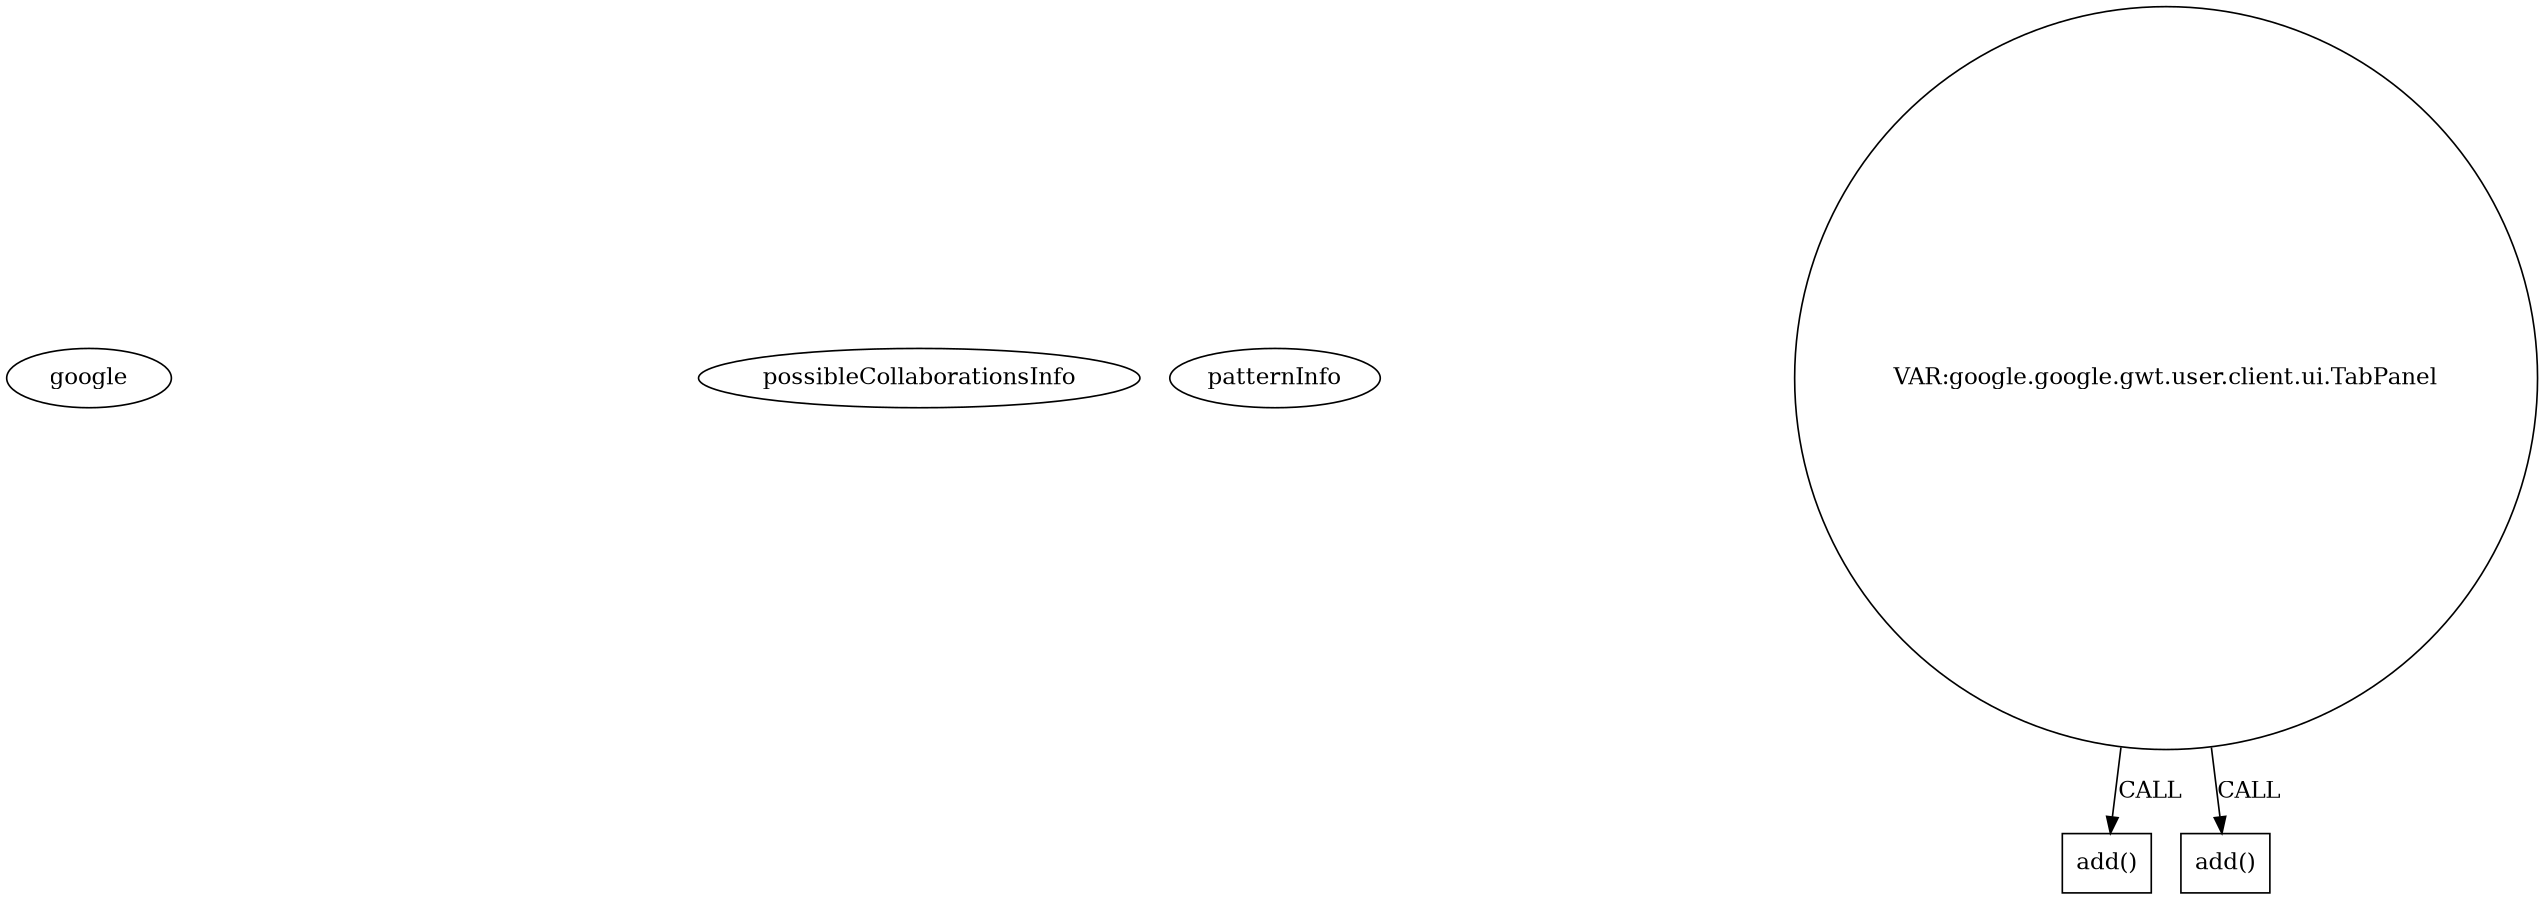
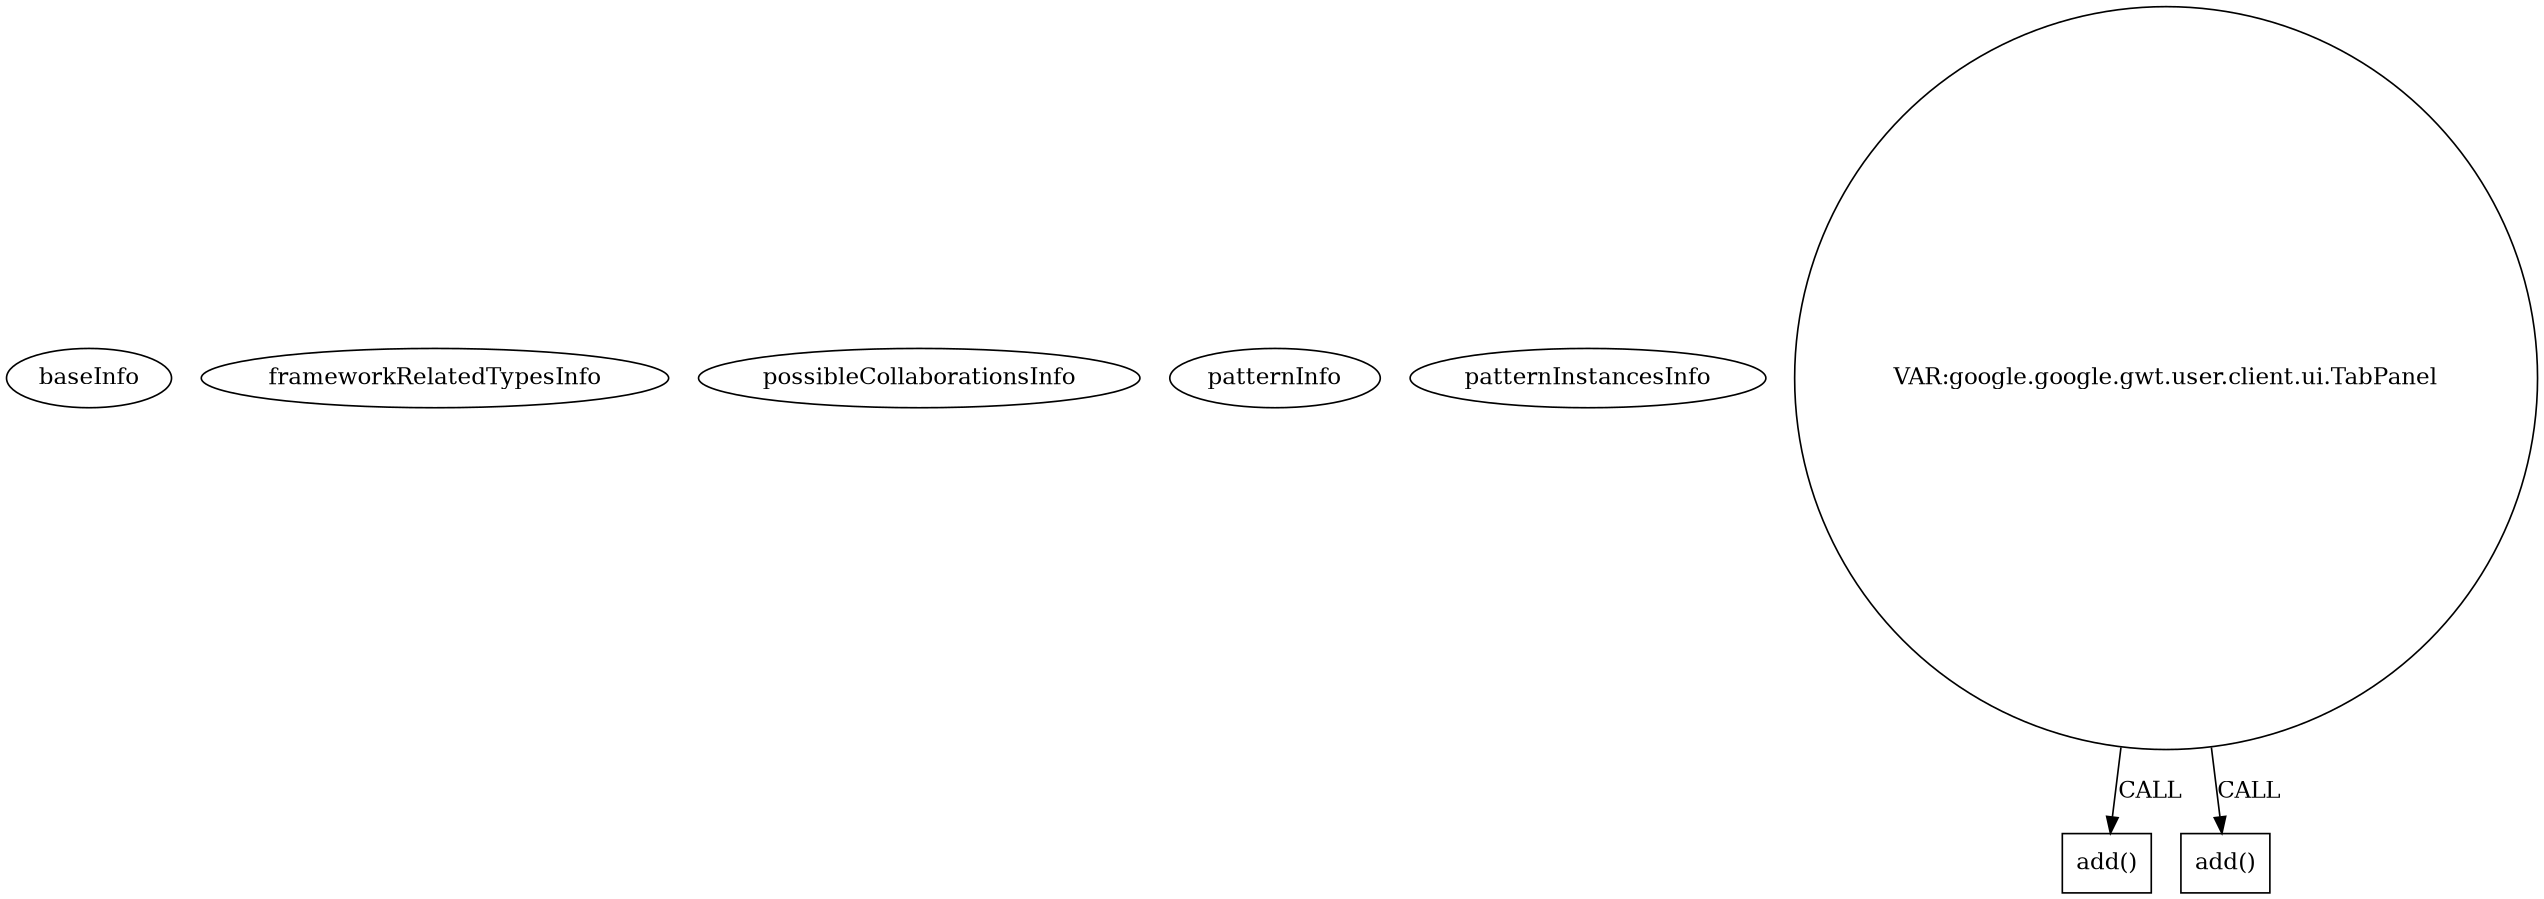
node "google": label "google" -> "baseInfo"
node "frameworkRelatedTypesInfo": added
node "patternInstancesInfo": added
